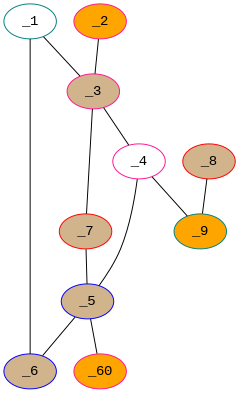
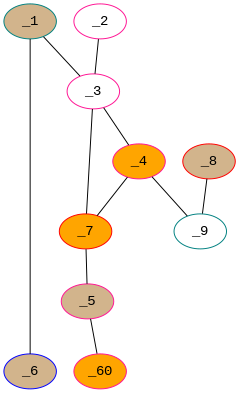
node "_1": fillcolor white -> tan
node "_2": fillcolor orange -> white
node "_3": fillcolor tan -> white
node "_4": fillcolor white -> orange
node "_7": fillcolor tan -> orange
node "_9": fillcolor orange -> white
edge "_4" -- "_5": now "_4" -- "_7"
node "_5": color blue -> deeppink
edge "_5" -- "_6": removed
